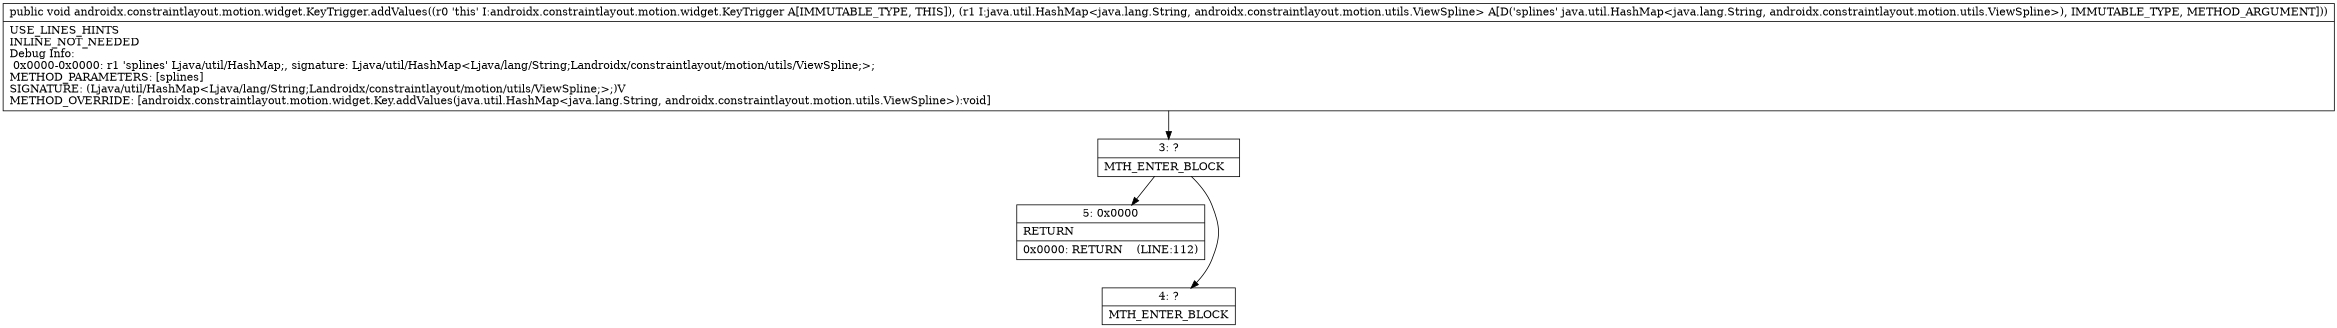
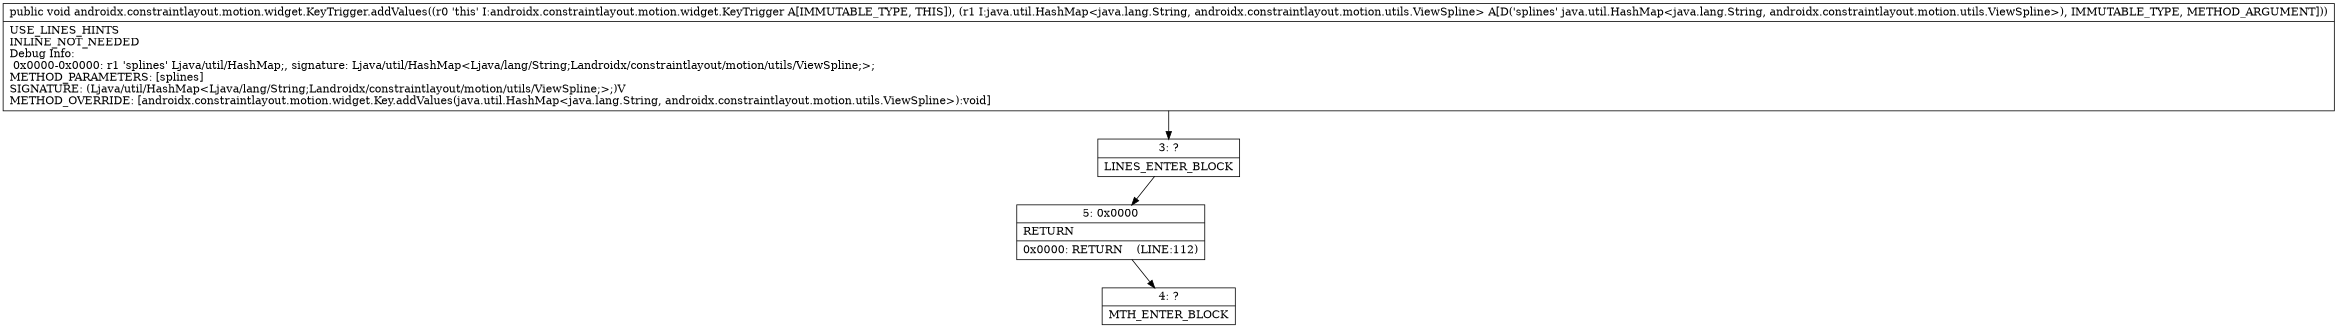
node "3: ?": text "MTH_ENTER_BLOCK" -> "LINES_ENTER_BLOCK"
edge "3: ?" -> "4: ?": now "5: 0x0000" -> "4: ?"
